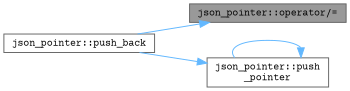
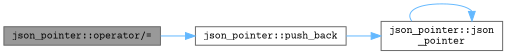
edge "json_pointer::push_back" -> "json_pointer::operator/=": reversed
node "json_pointer::push _pointer": label "json_pointer::push _pointer" -> "json_pointer::json _pointer"
